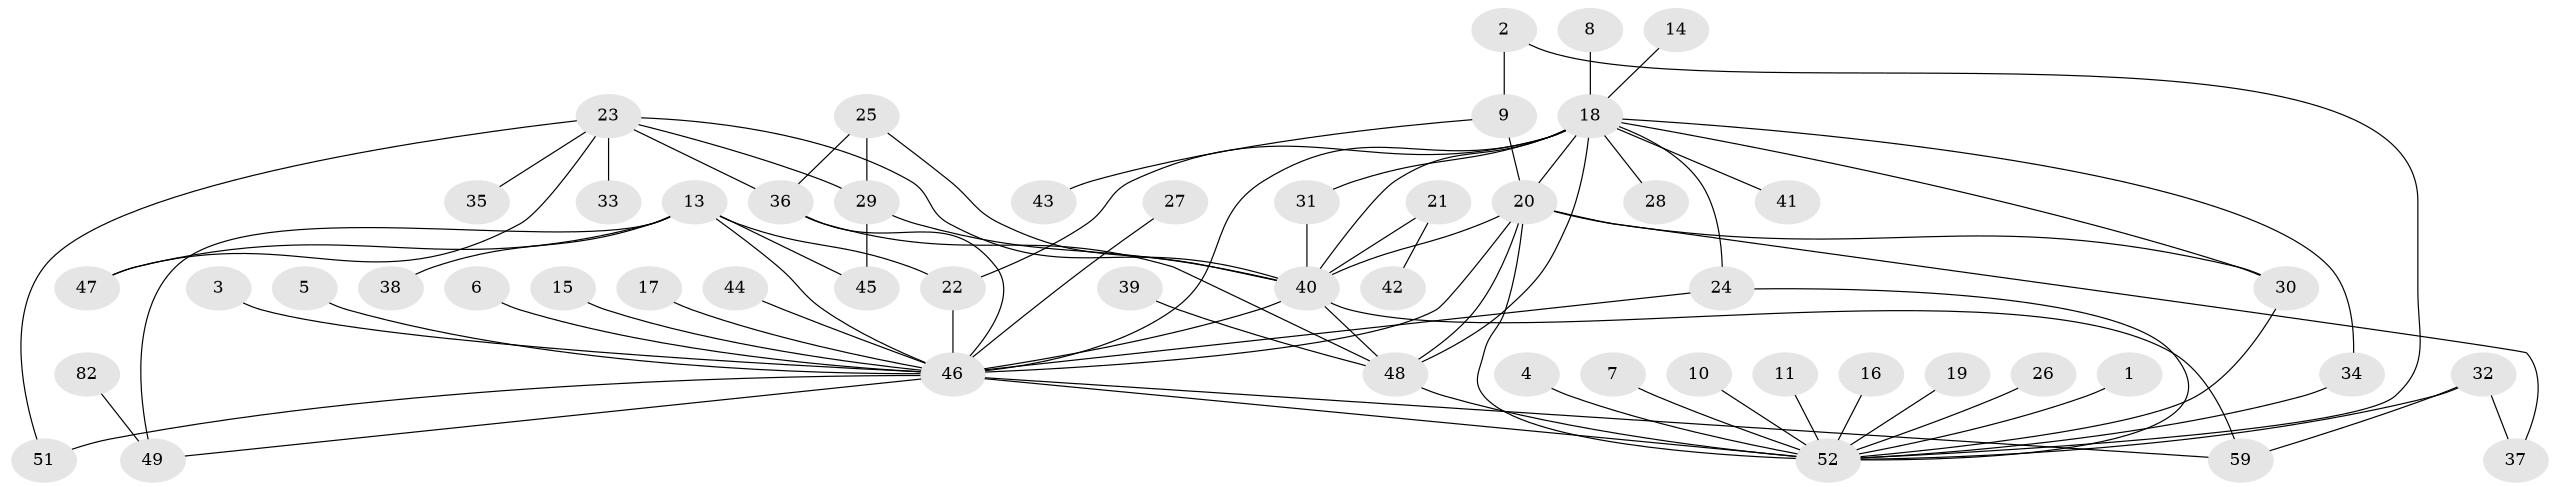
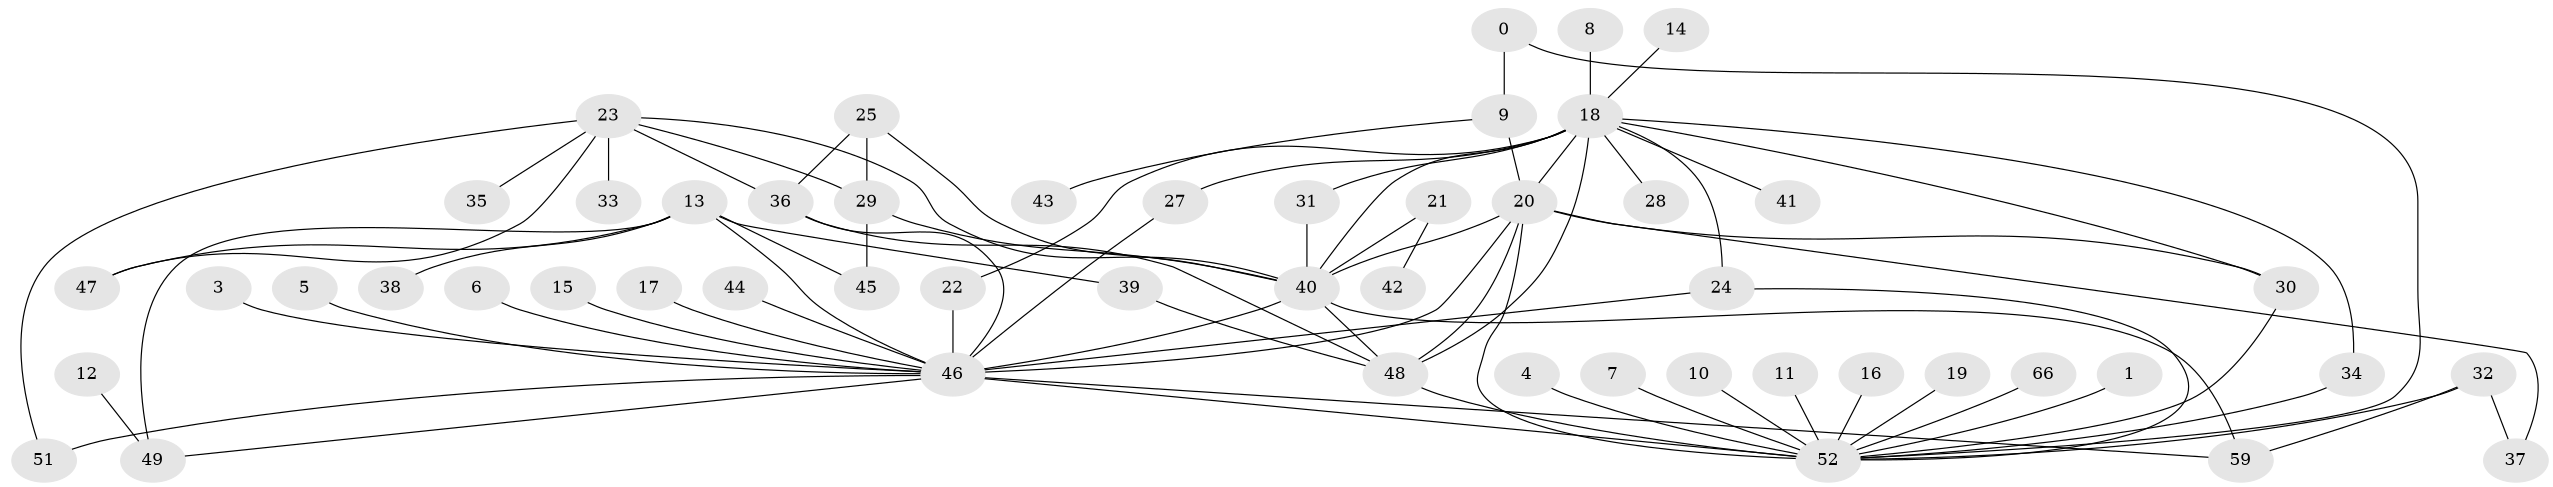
node "2": label "2" -> "0"
edge "18" -- "46": now "18" -- "27"
edge "13" -- "22": now "13" -- "39"
node "82": label "82" -> "12"
node "26": label "26" -> "66"
